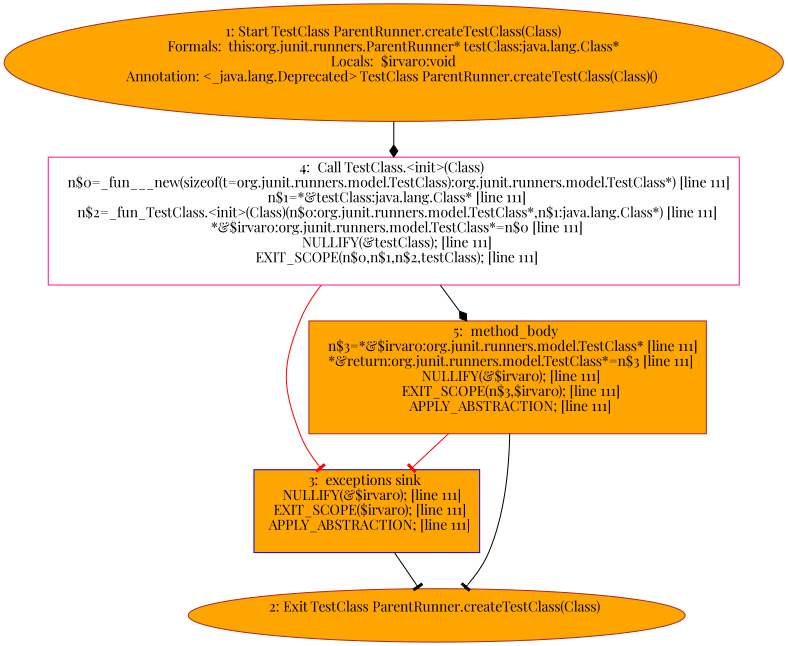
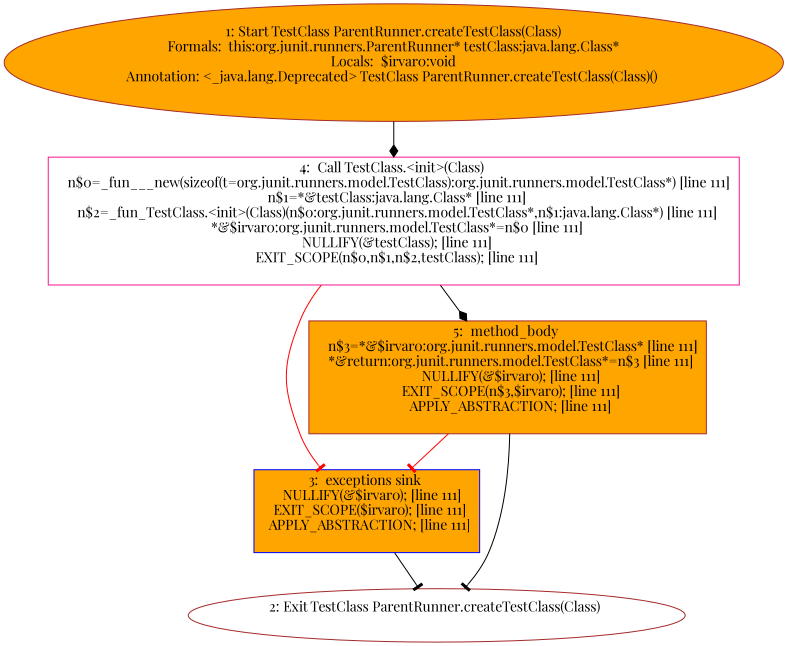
node "2: Exit TestClass ParentRunner.createTestClass(Class)": fillcolor orange -> white
